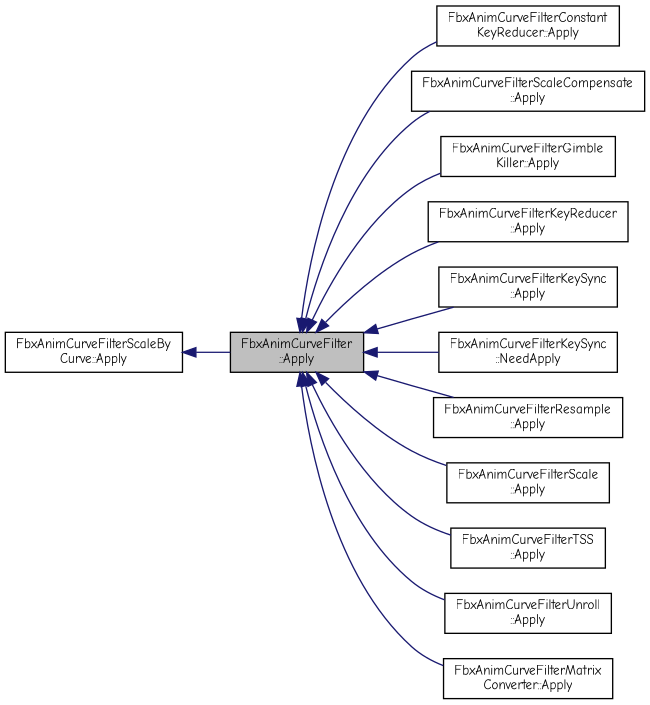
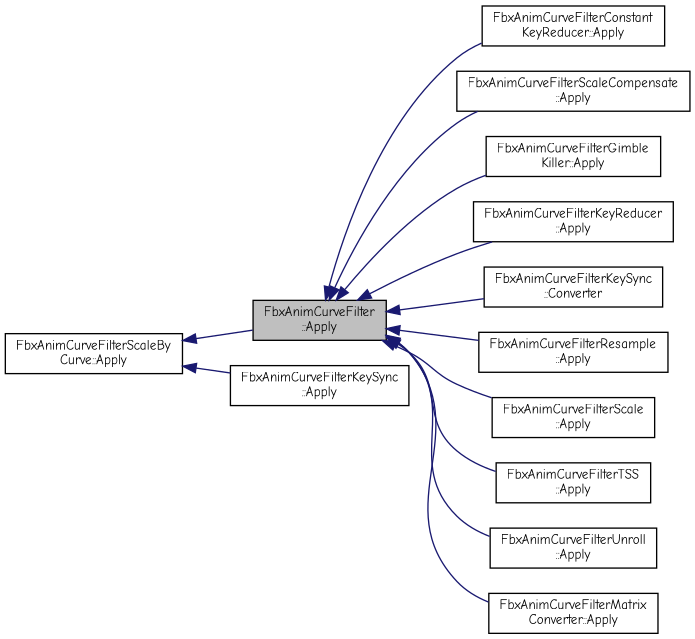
edge "FbxAnimCurveFilterKeySync ::Apply" -> "FbxAnimCurveFilter ::Apply": now "FbxAnimCurveFilterKeySync ::Apply" -> "FbxAnimCurveFilterScaleBy Curve::Apply"
node "FbxAnimCurveFilterKeySync ::NeedApply": label "FbxAnimCurveFilterKeySync ::NeedApply" -> "FbxAnimCurveFilterKeySync ::Converter"
